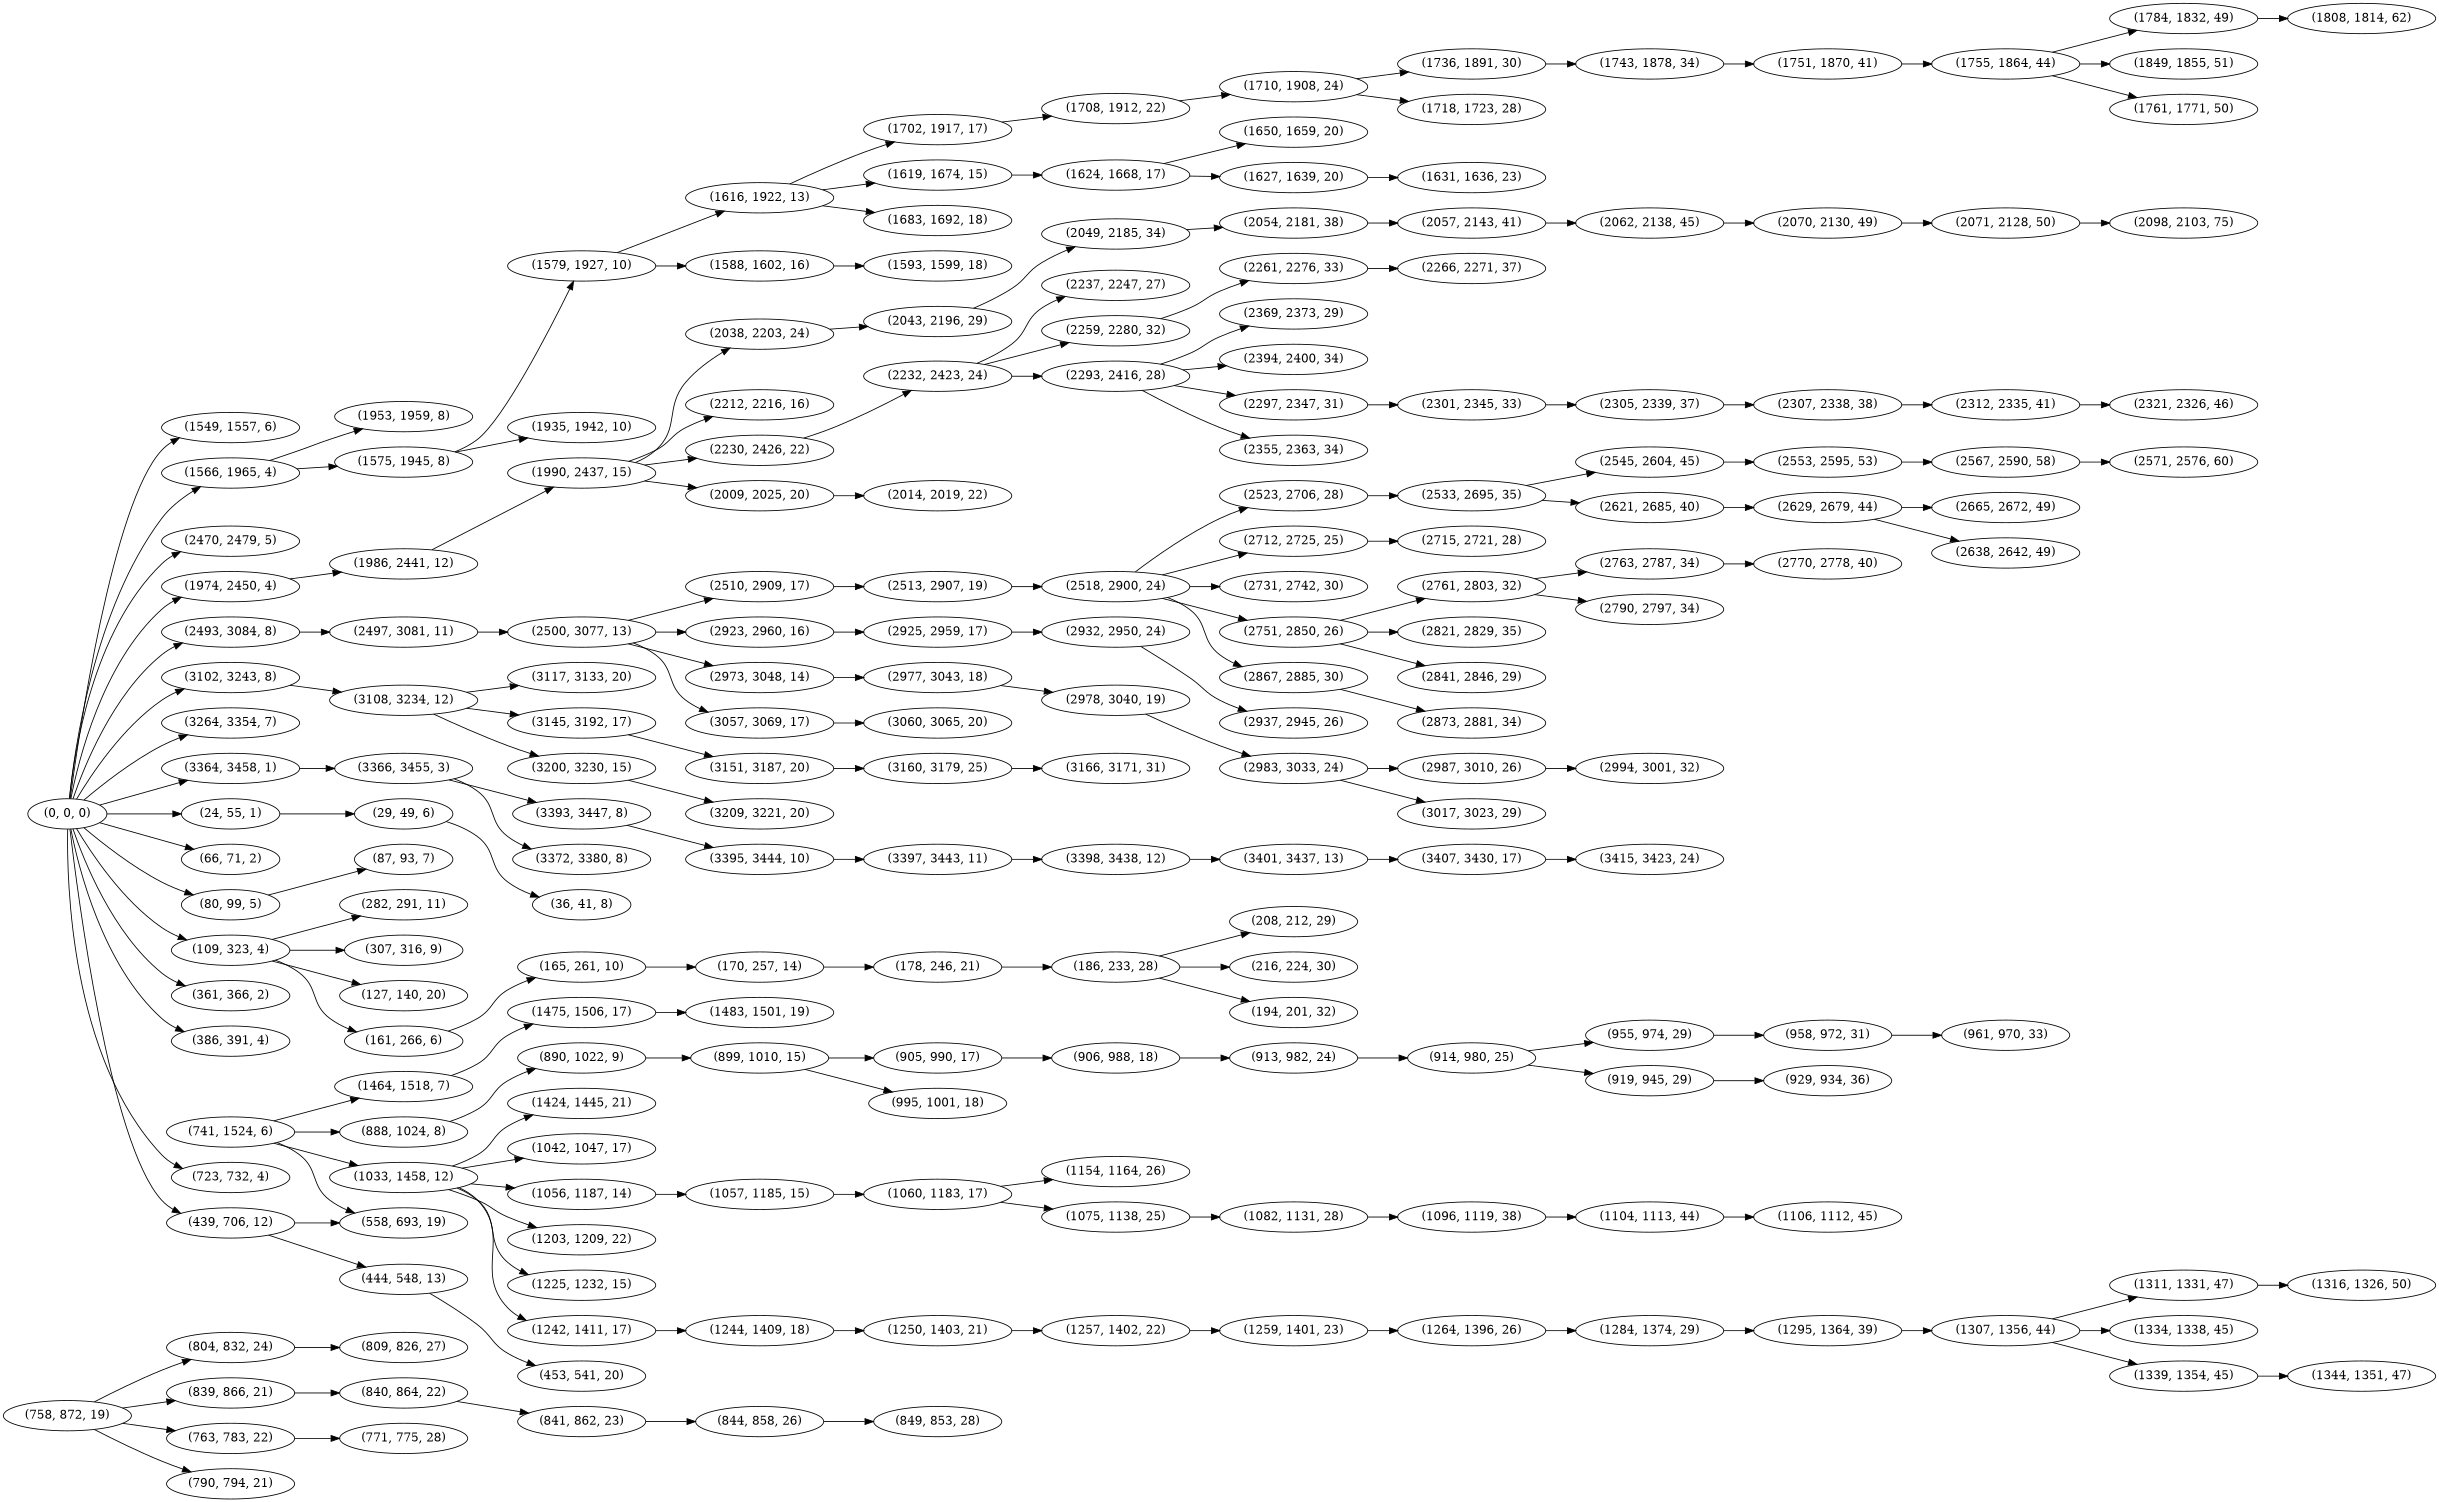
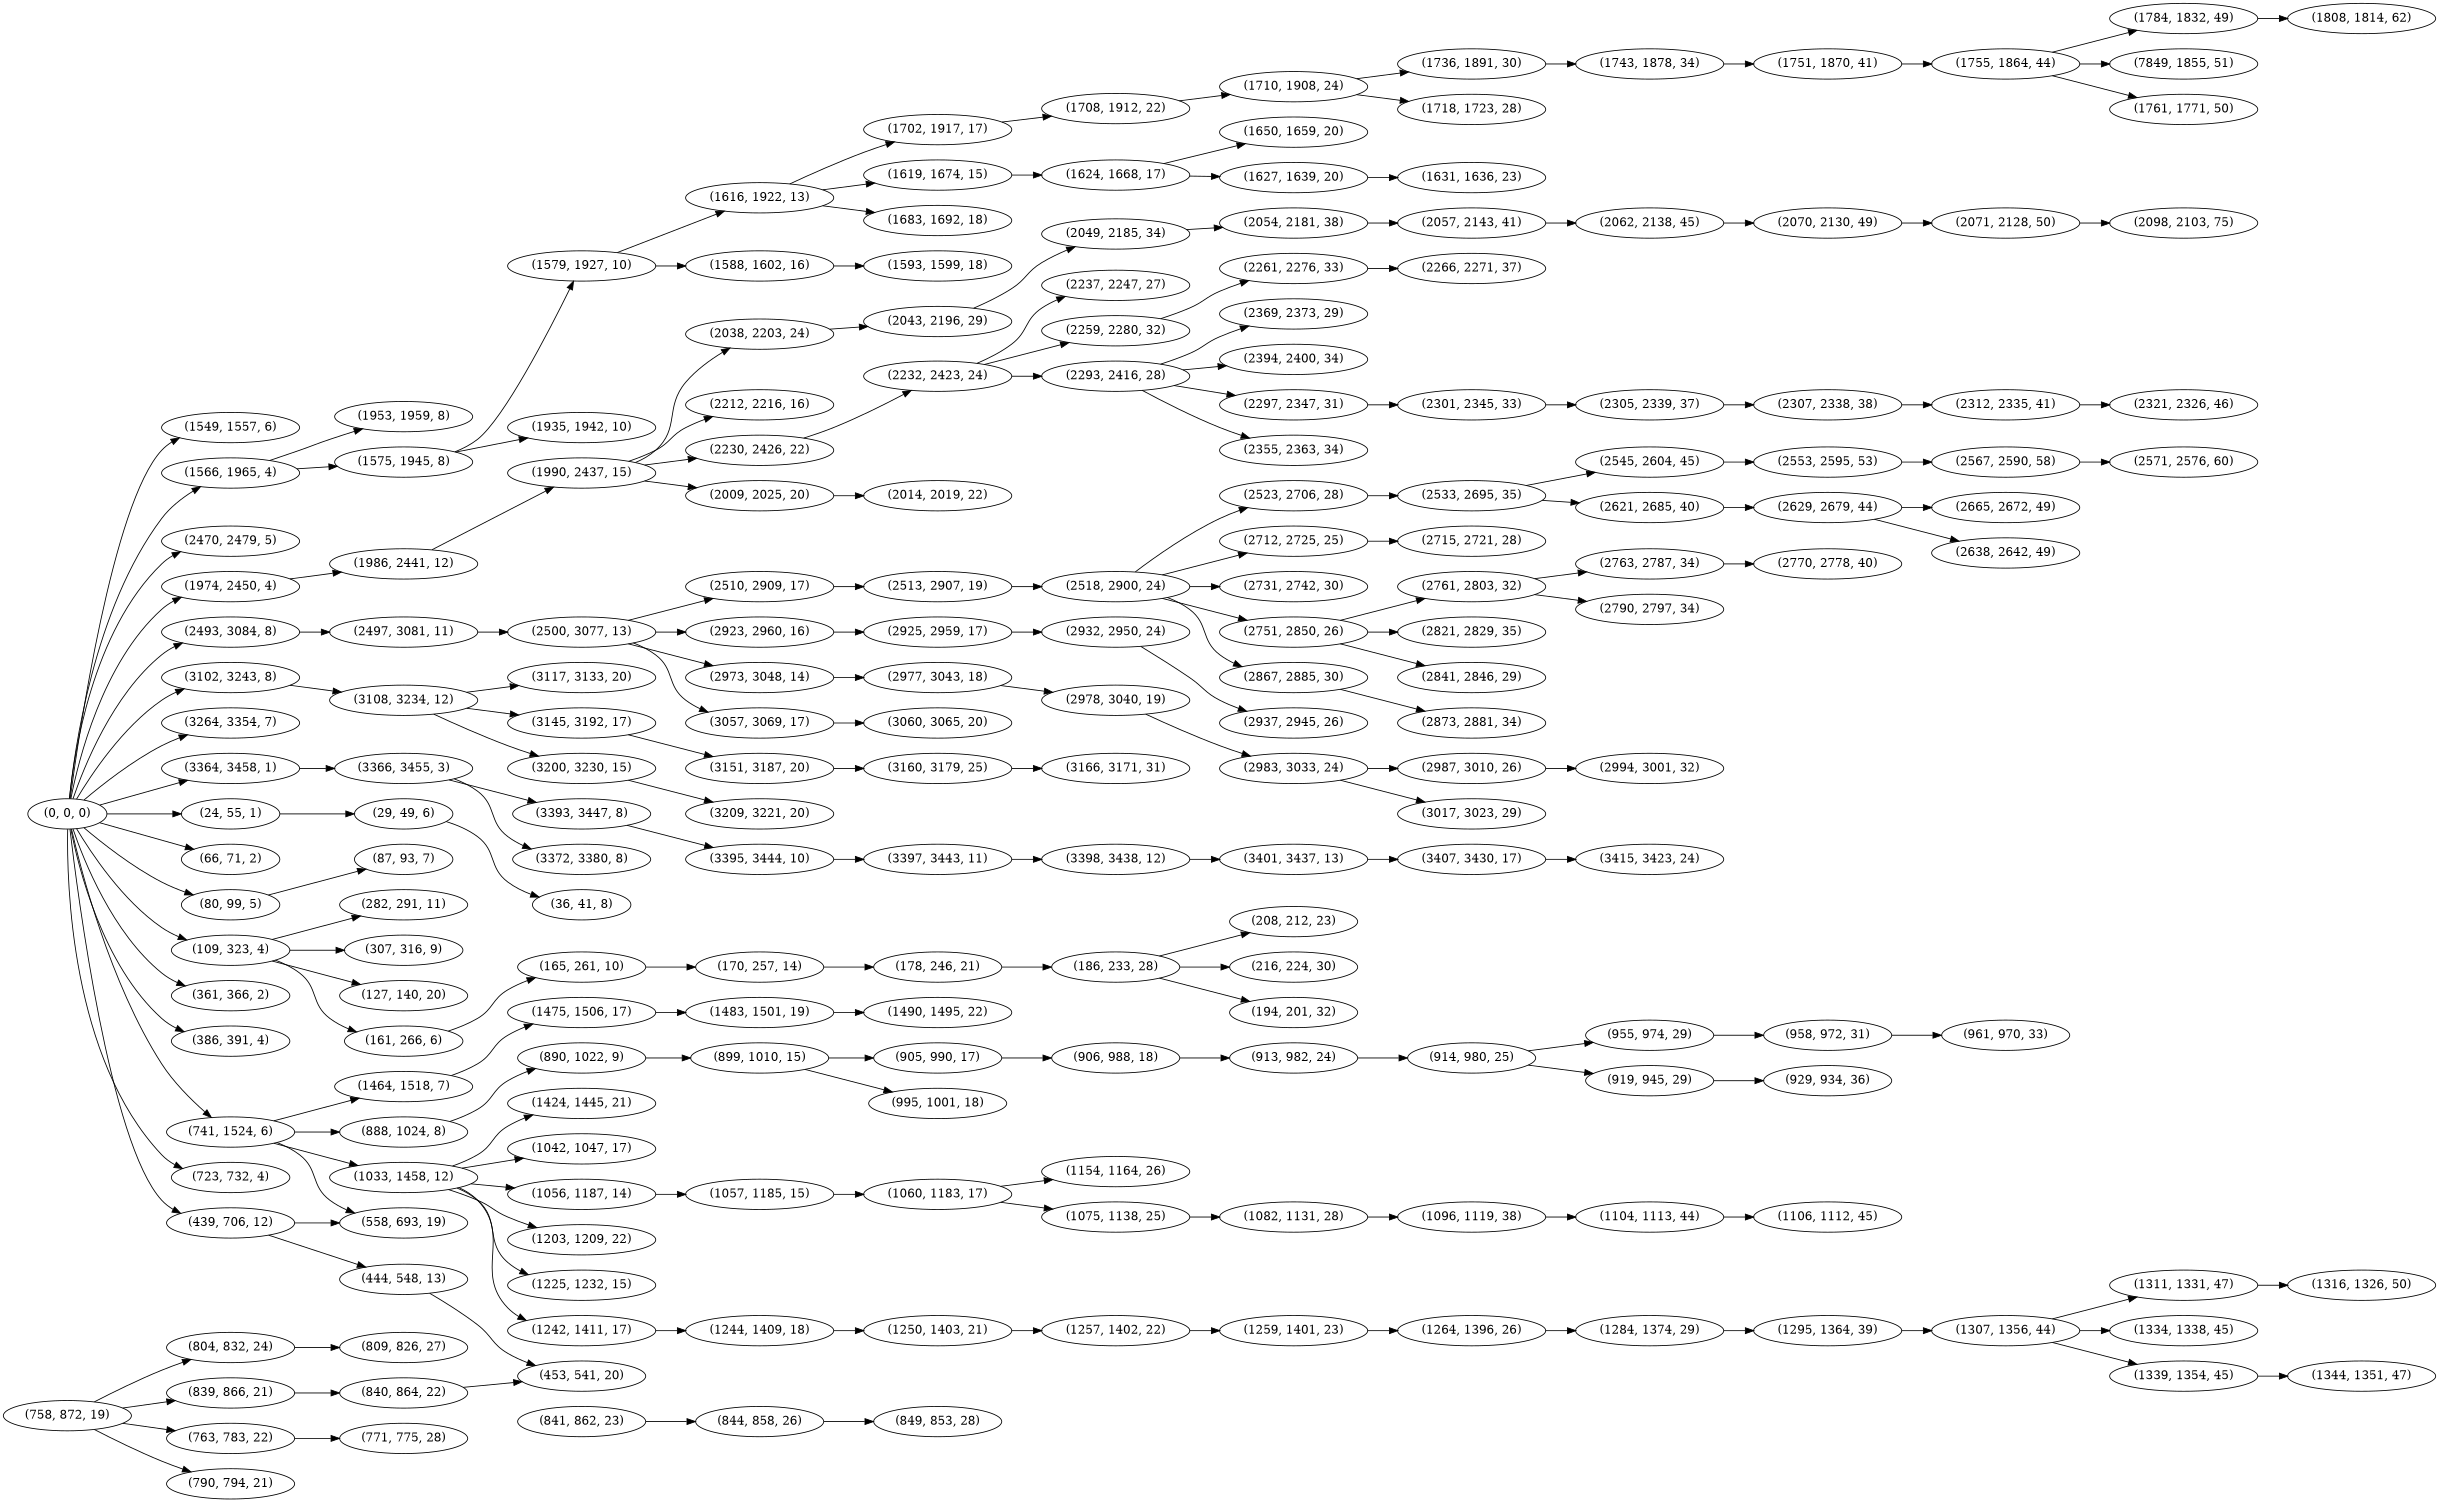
node "(1849, 1855, 51)": label "(1849, 1855, 51)" -> "(7849, 1855, 51)"
node "(208, 212, 29)": label "(208, 212, 29)" -> "(208, 212, 23)"
edge "(0, 0, 0)" -> "(741, 1524, 6)": added
node "(1490, 1495, 22)": added
edge "(840, 864, 22)" -> "(841, 862, 23)": now "(840, 864, 22)" -> "(453, 541, 20)"
